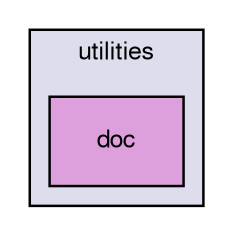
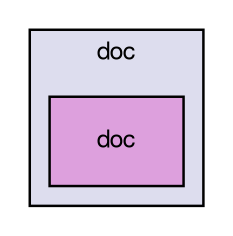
cluster "utilities": label "utilities" -> "doc"
